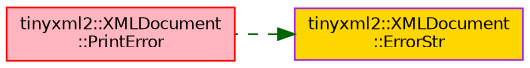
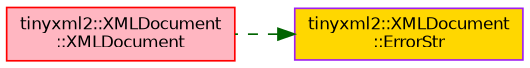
node "tinyxml2::XMLDocument ::PrintError": label "tinyxml2::XMLDocument ::PrintError" -> "tinyxml2::XMLDocument ::XMLDocument"
